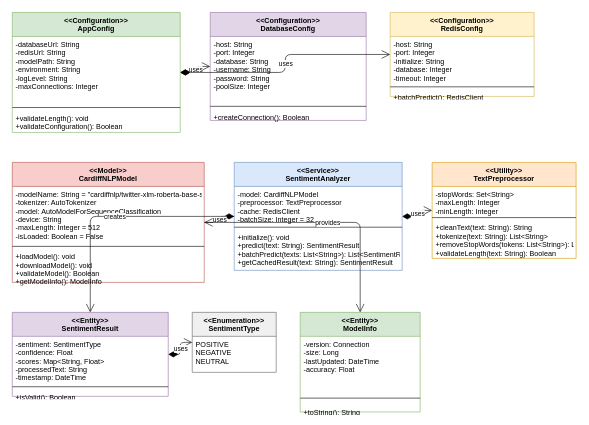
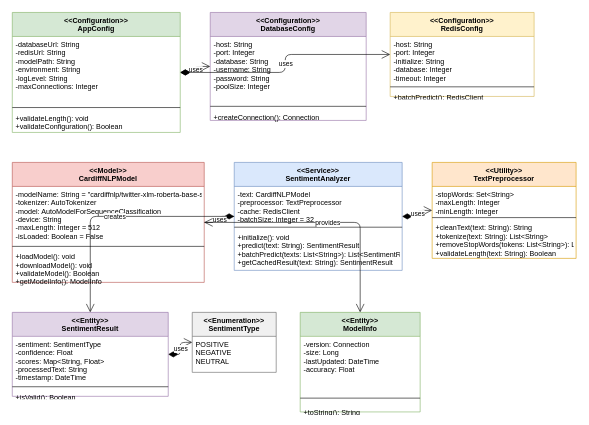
node "+createConnection(): Boolean": label "+createConnection(): Boolean" -> "+createConnection(): Connection"
node "-model: CardiffNLPModel -preprocessor: TextPreprocessor -cache: RedisClient -batchSize: Integer = 32": label "-model: CardiffNLPModel -preprocessor: TextPreprocessor -cache: RedisClient -batchSize: Integer = 32" -> "-text: CardiffNLPModel -preprocessor: TextPreprocessor -cache: RedisClient -batchSize: Integer = 32"
